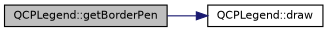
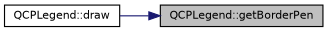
edge "QCPLegend::getBorderPen" -> "QCPLegend::draw": reversed
